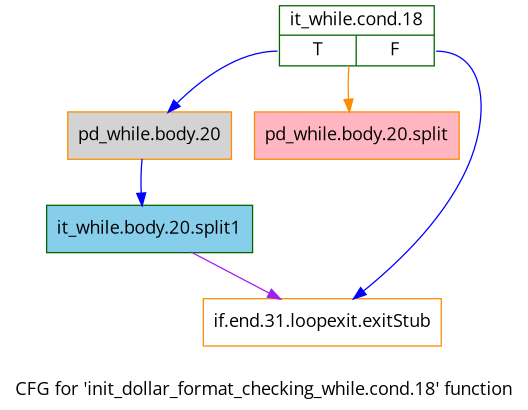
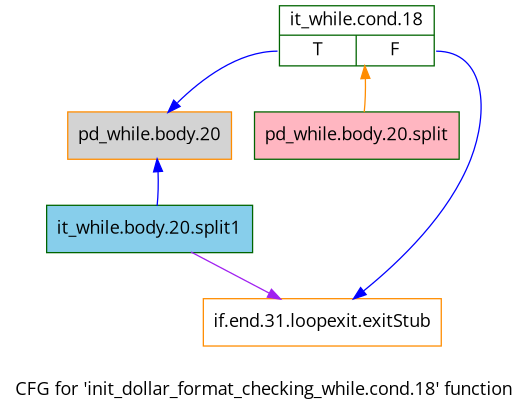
edge "it_while.cond.18" -> "pd_while.body.20.split": reversed
node "pd_while.body.20.split": color darkorange -> darkgreen
edge "pd_while.body.20" -> "it_while.body.20.split1": reversed
